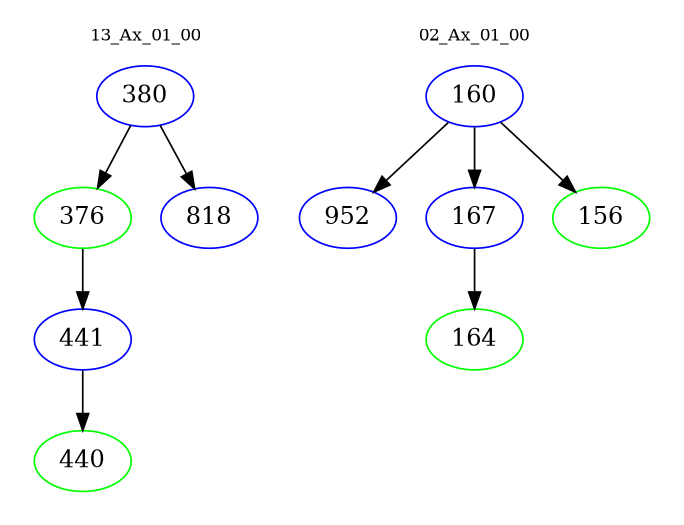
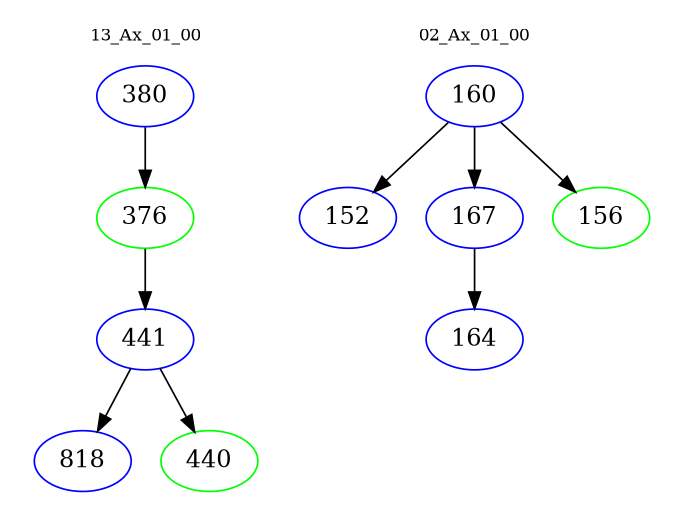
edge "380" -> "818": now "441" -> "818"
node "952": label "952" -> "152"
node "164": color green -> blue
